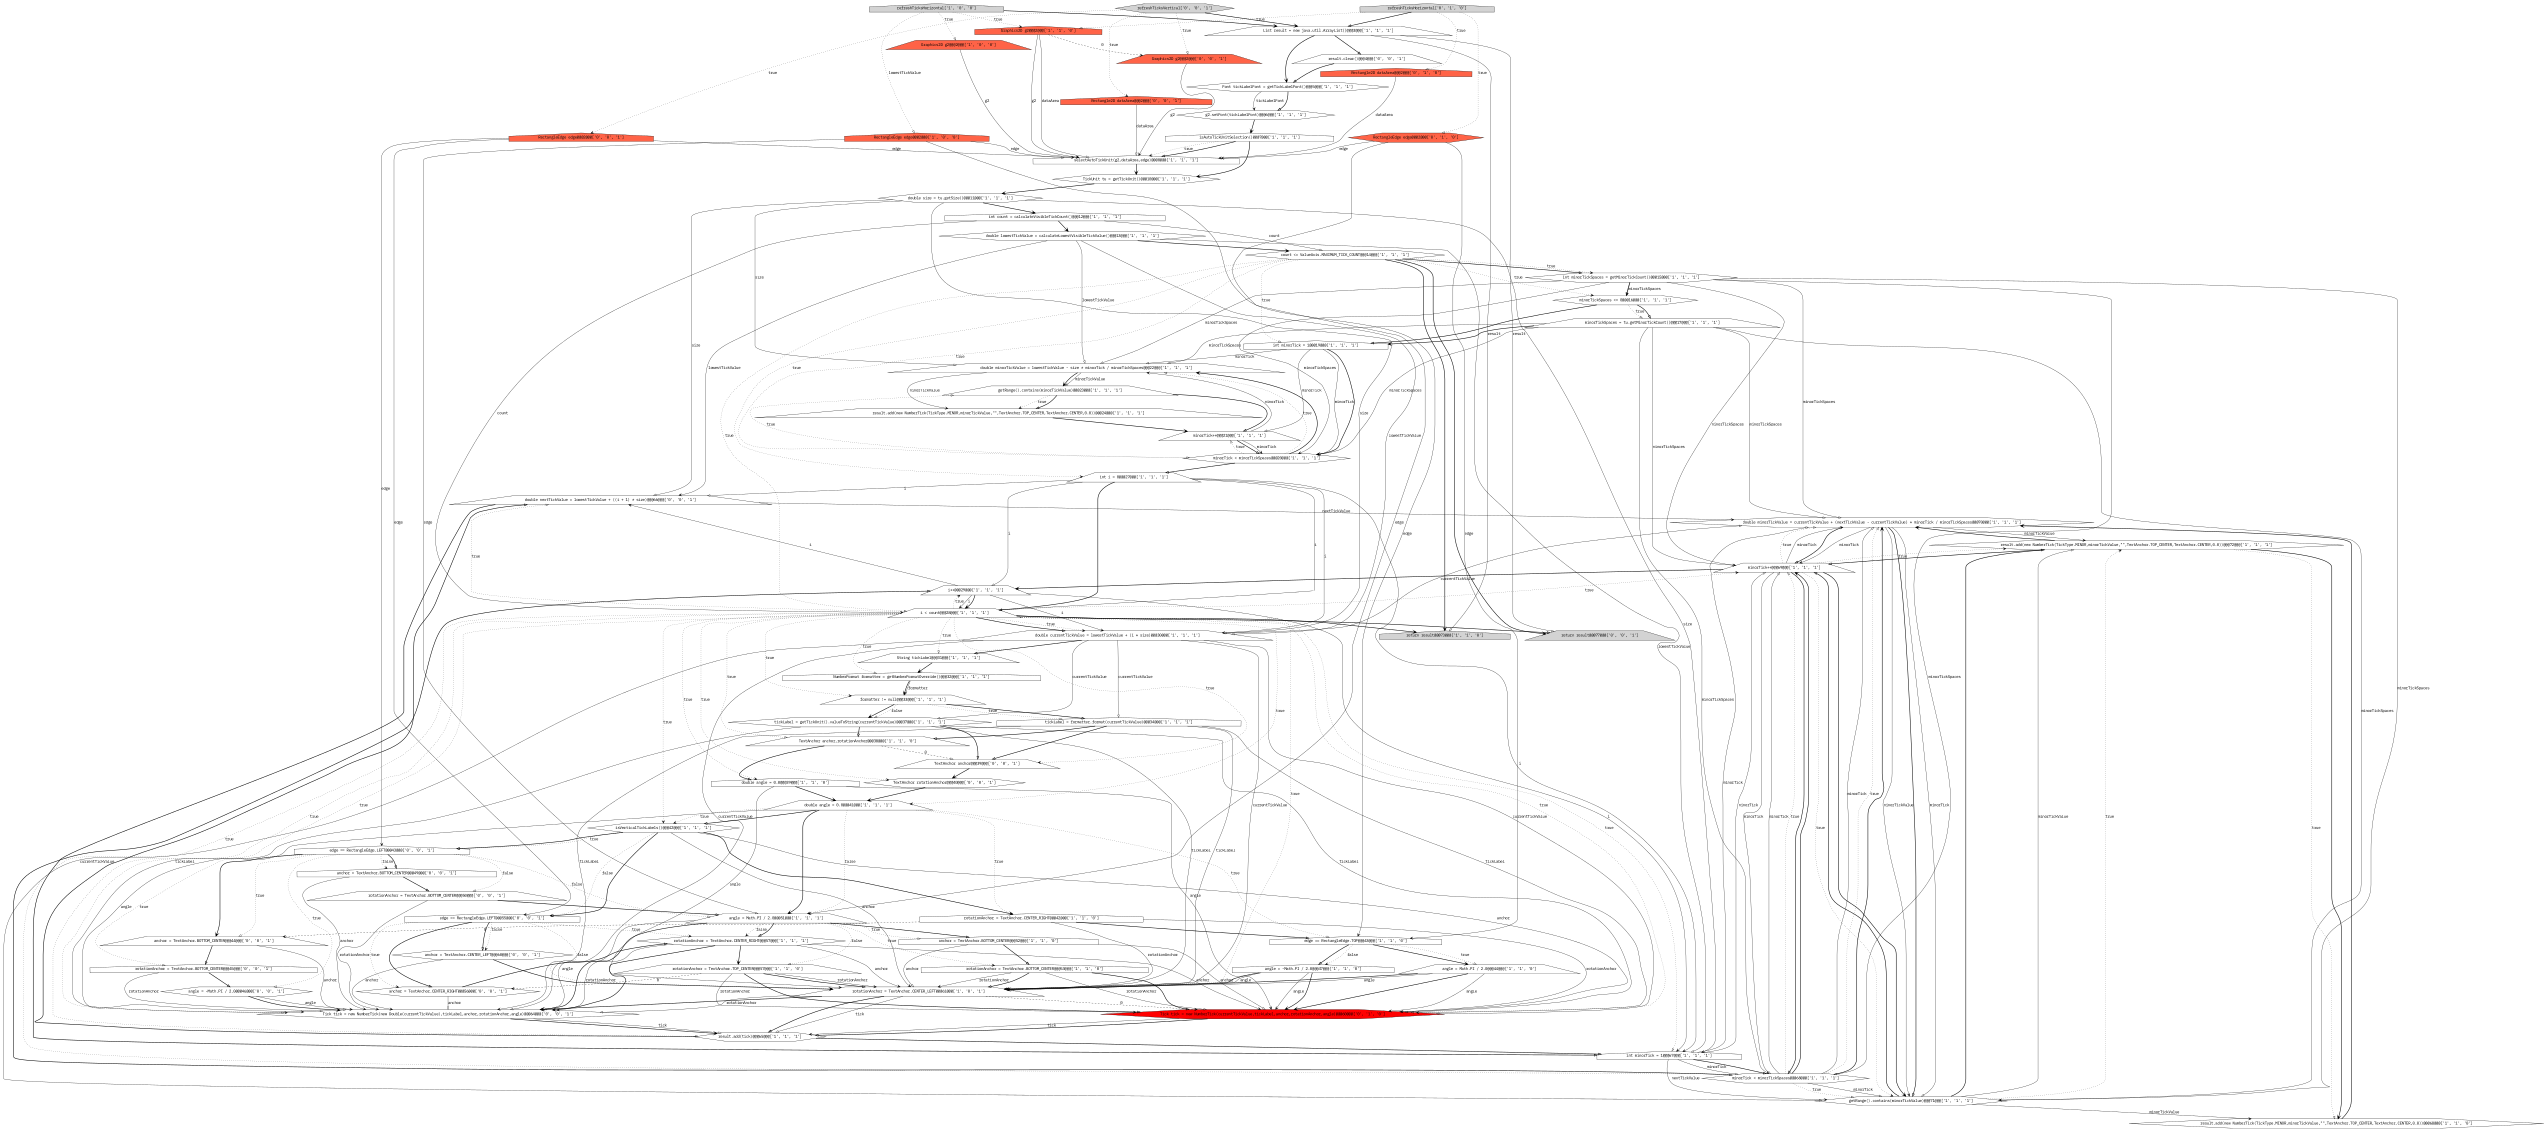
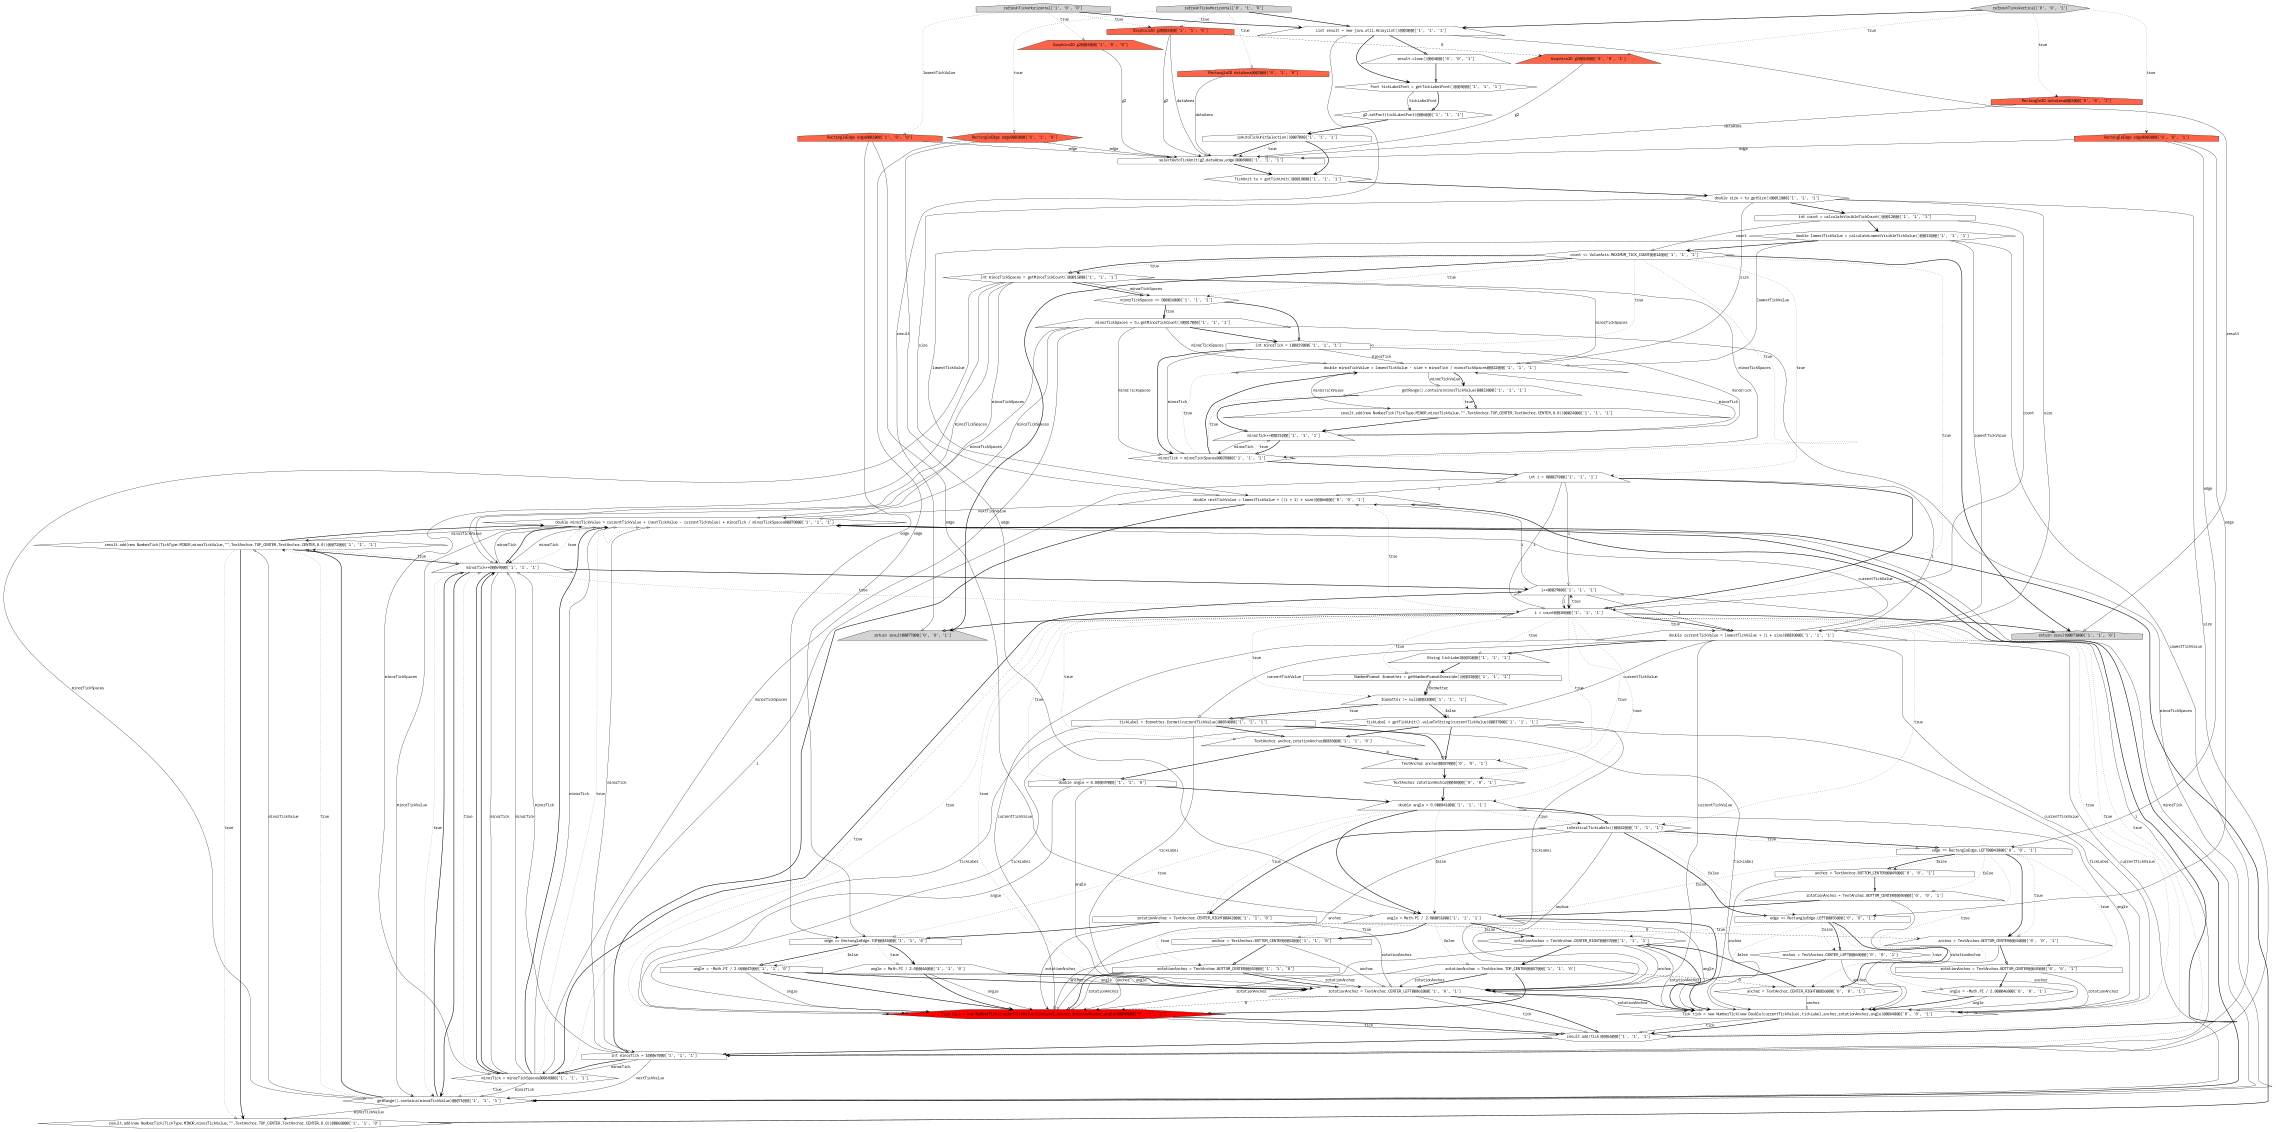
edge "i < count@@@28@@@['1', '1', '1']" -> "minorTick++@@@69@@@['1', '1', '1']": reversed
edge "i < count@@@28@@@['1', '1', '1']" -> "return result@@@73@@@['1', '1', '0']": arrowhead vee -> onormal
edge "TextAnchor anchor,rotationAnchor@@@38@@@['1', '1', '0']" -> "TextAnchor anchor@@@39@@@['0', '0', '1']": style dashed -> bold
